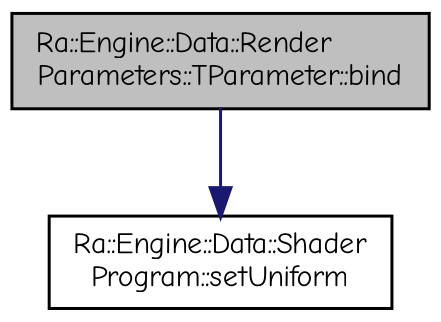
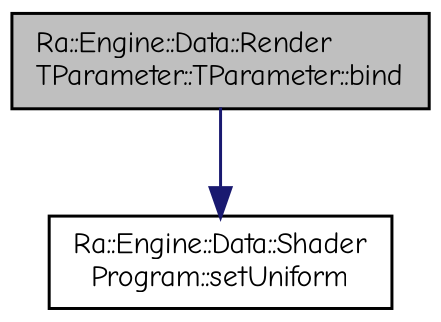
node "Ra::Engine::Data::Render Parameters::TParameter::bind": label "Ra::Engine::Data::Render Parameters::TParameter::bind" -> "Ra::Engine::Data::Render TParameter::TParameter::bind"
